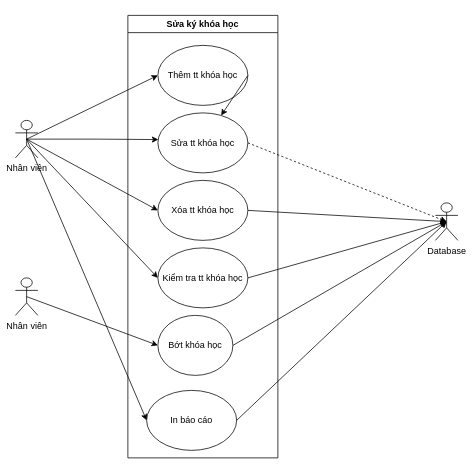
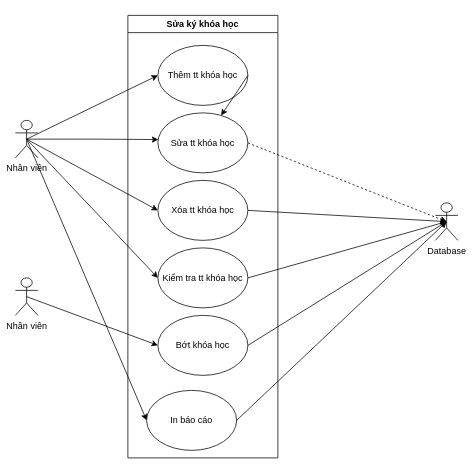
edge "Kiểm tra tt khóa học" -> "Database": arrowhead classic -> open
node "Bớt khóa học": size 75x60 -> 90x60
